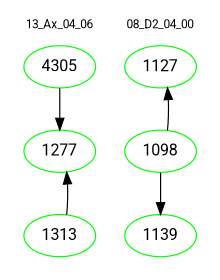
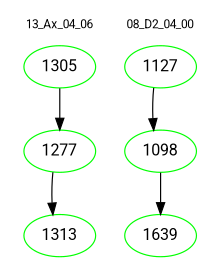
node "4305": label "4305" -> "1305"
edge "1098" -> "1127": reversed
edge "1313" -> "1277": reversed
node "1139": label "1139" -> "1639"
